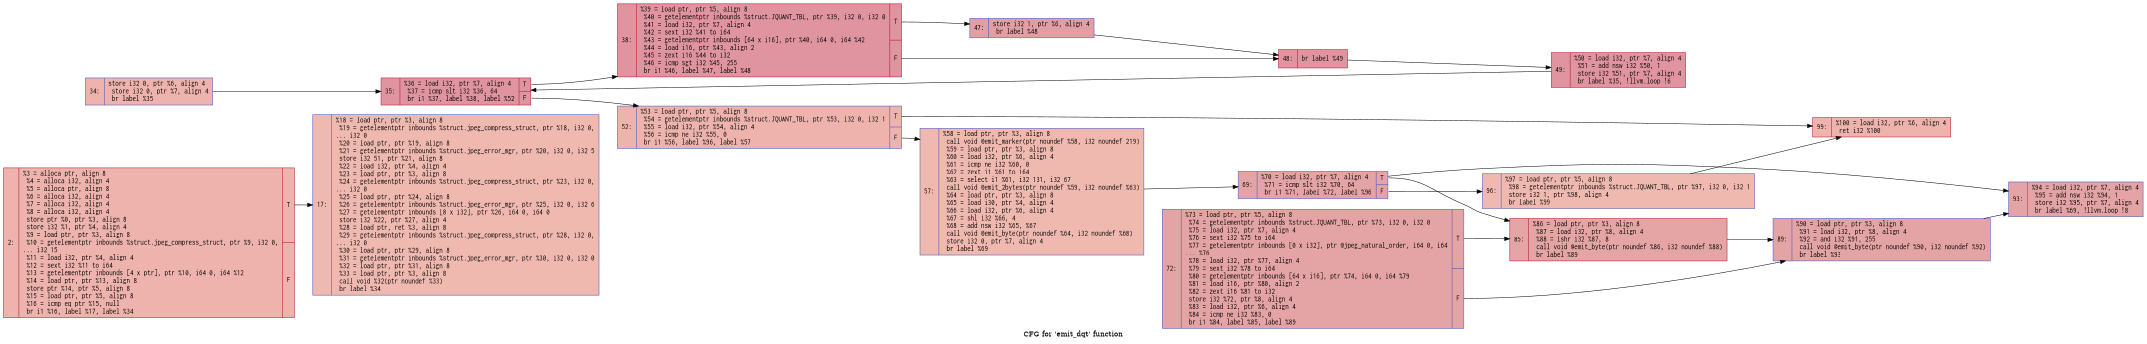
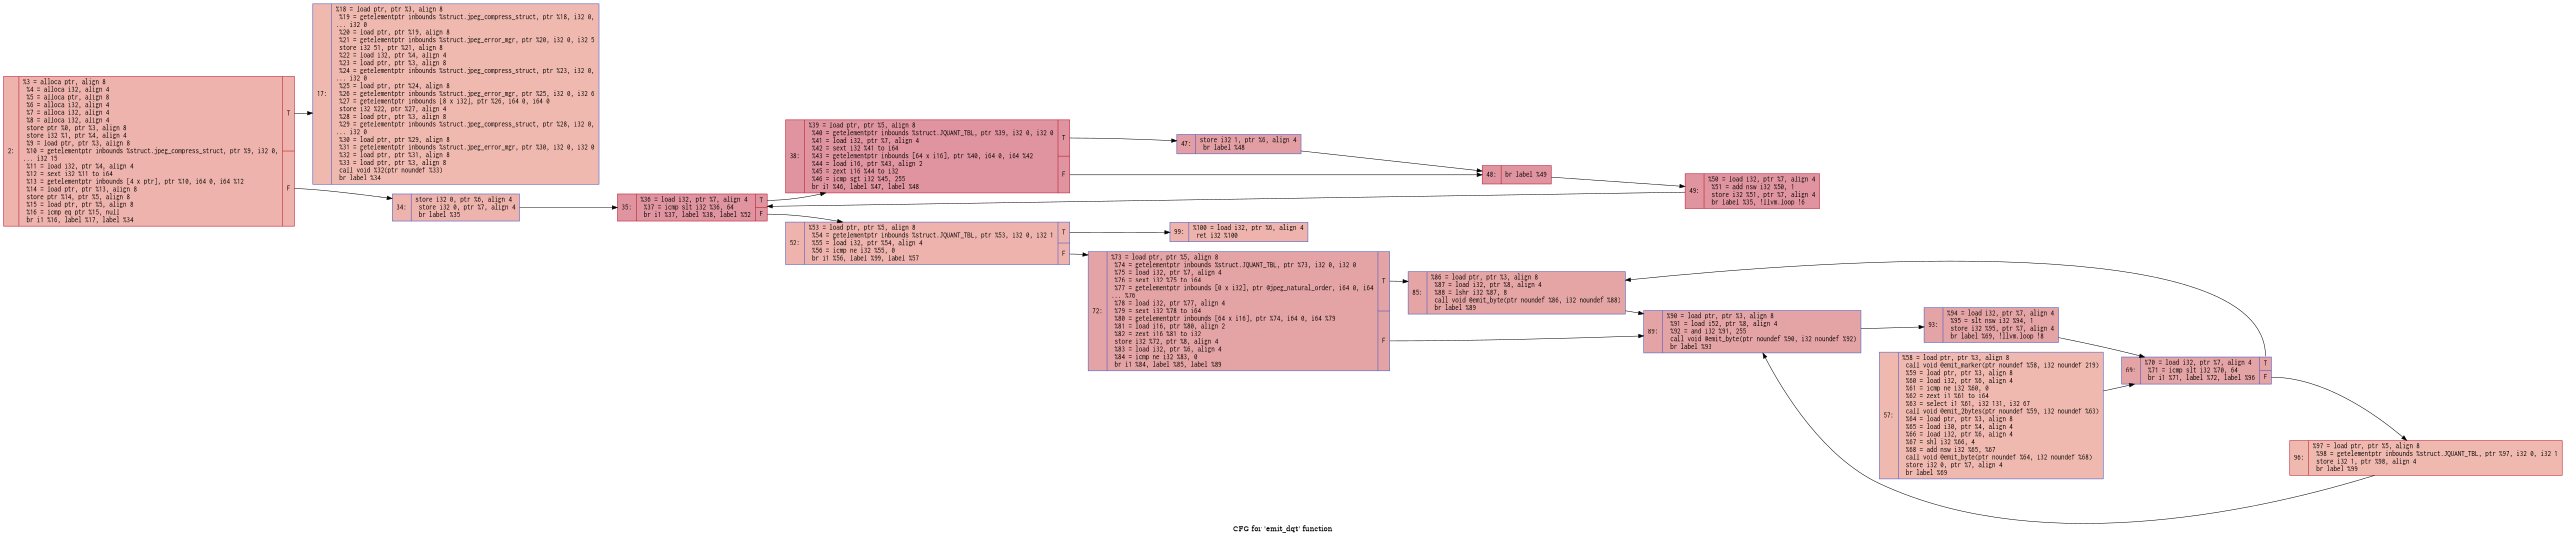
node "99:": color #b70d28ff -> #3d50c3ff
edge "52:" -> "57:": now "52:" -> "72:"
node "52:": text "br i1 %56, label %96, label %57" -> "br i1 %56, label %99, label %57"
edge "96:" -> "99:": now "96:" -> "89:"
edge "69:" -> "93:": reversed
node "96:": color #3d50c3ff -> #b70d28ff
edge "2:" -> "34:": added
node "93:": text "%95 = add nsw i32 %94, 1" -> "%95 = slt nsw i32 %94, 1"
node "17:": text "%28 = load ptr, ret %3, align 8" -> "%28 = load ptr, ptr %3, align 8"
node "89:": text "%91 = load i32, ptr %8, align 4" -> "%91 = load i52, ptr %8, align 4"
node "85:": color #b70d28ff -> #3d50c3ff
